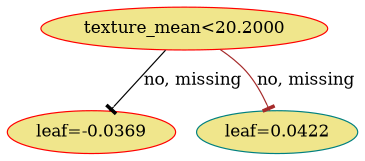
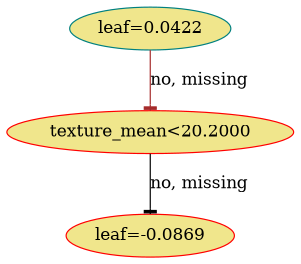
edge "texture_mean<20.2000" -> "leaf=0.0422": reversed
node "leaf=-0.0369": label "leaf=-0.0369" -> "leaf=-0.0869"
